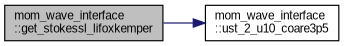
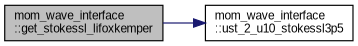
node "mom_wave_interface ::ust_2_u10_coare3p5": label "mom_wave_interface ::ust_2_u10_coare3p5" -> "mom_wave_interface ::ust_2_u10_stokessl3p5"
